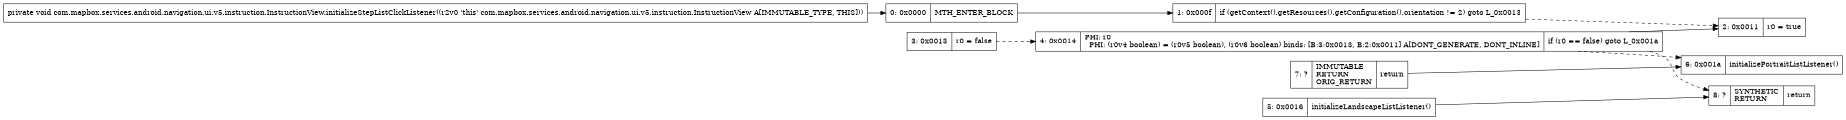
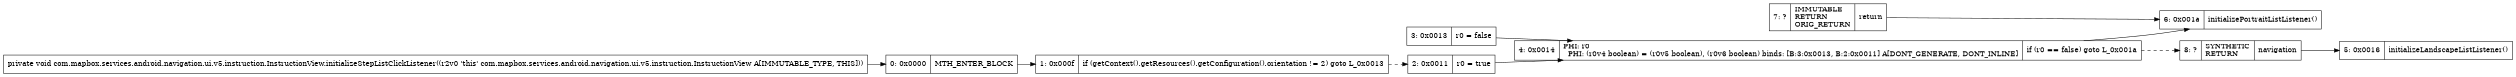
edge "4: 0x0014" -> "2: 0x0011": reversed
edge "3: 0x0013" -> "4: 0x0014": style dashed -> solid
edge "4: 0x0014" -> "6: 0x001a": style dashed -> solid
node "8: ?": text "return" -> "navigation"
edge "5: 0x0016" -> "8: ?": reversed
